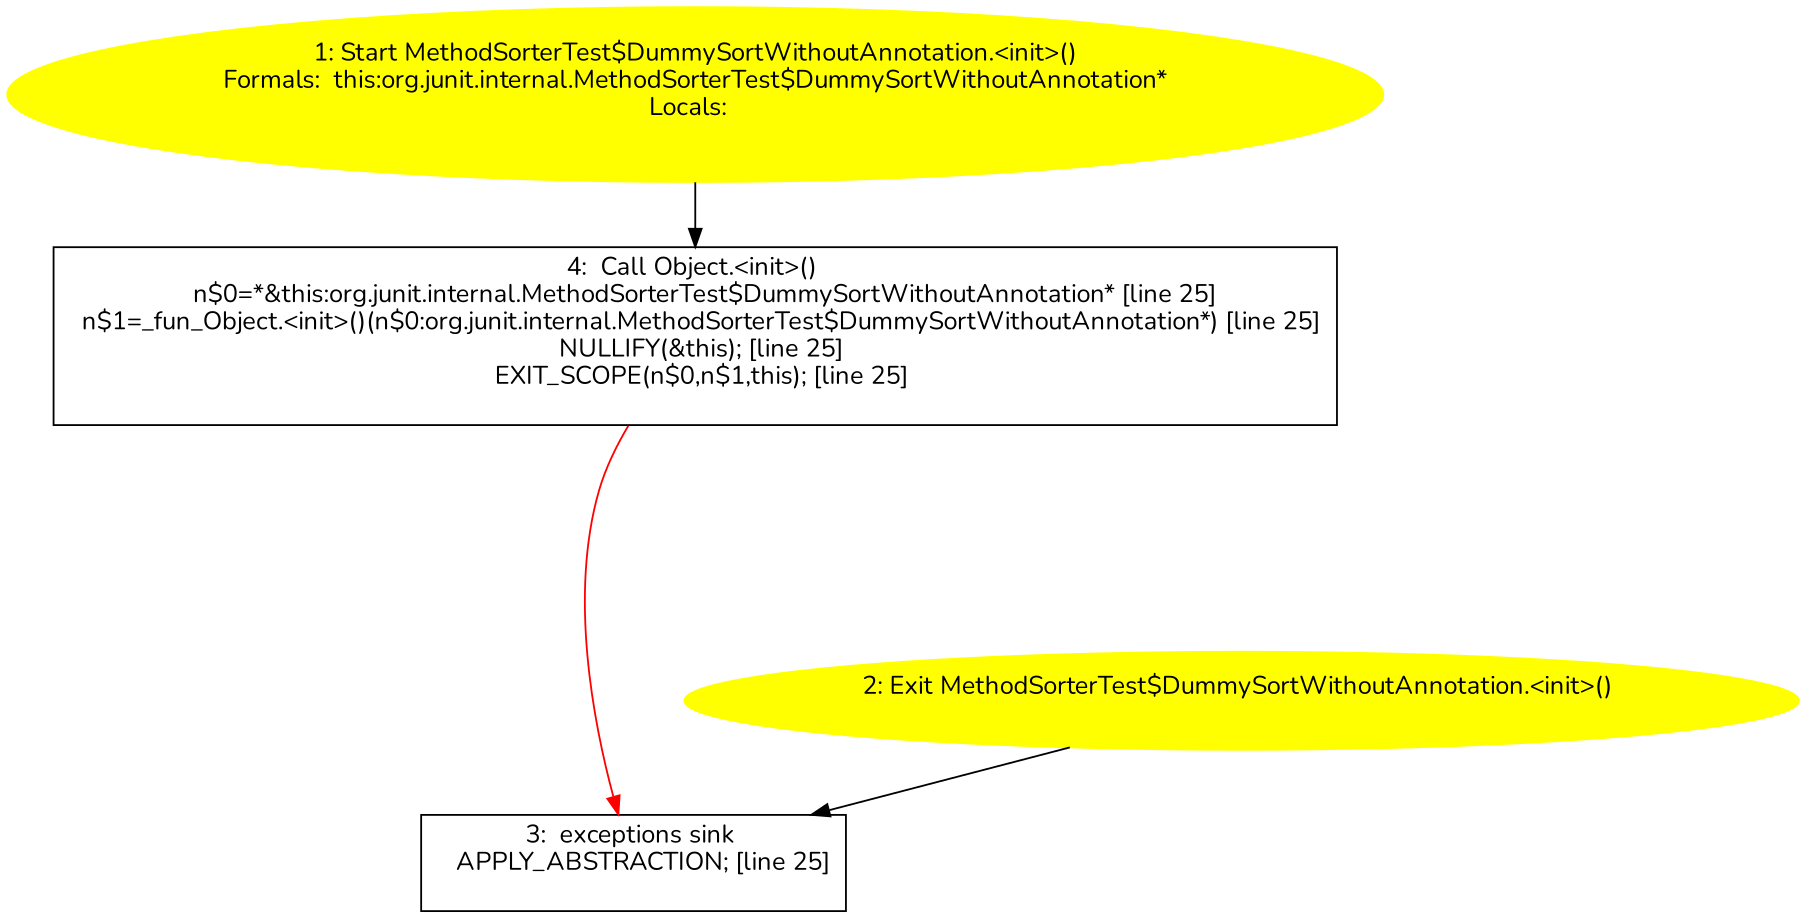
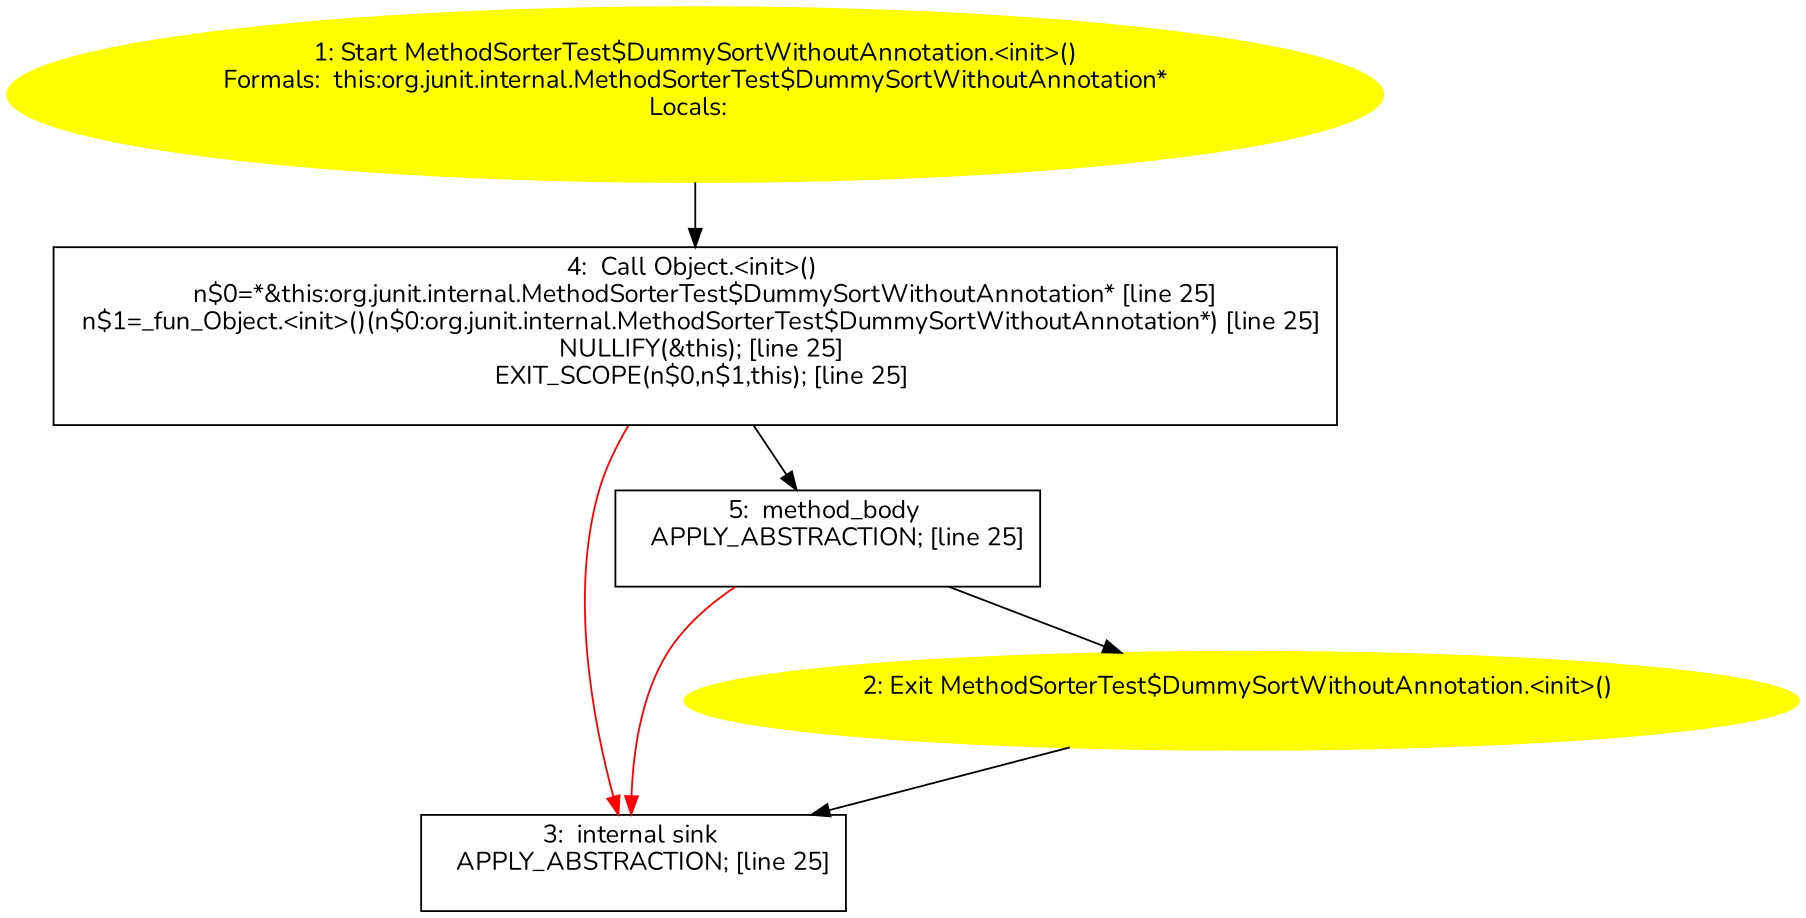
node "5:  method_body APPLY_ABSTRACTION; [line 25]": added
node "3:  exceptions sink APPLY_ABSTRACTION; [line 25]": label "3:  exceptions sink APPLY_ABSTRACTION; [line 25]" -> "3:  internal sink APPLY_ABSTRACTION; [line 25]"
